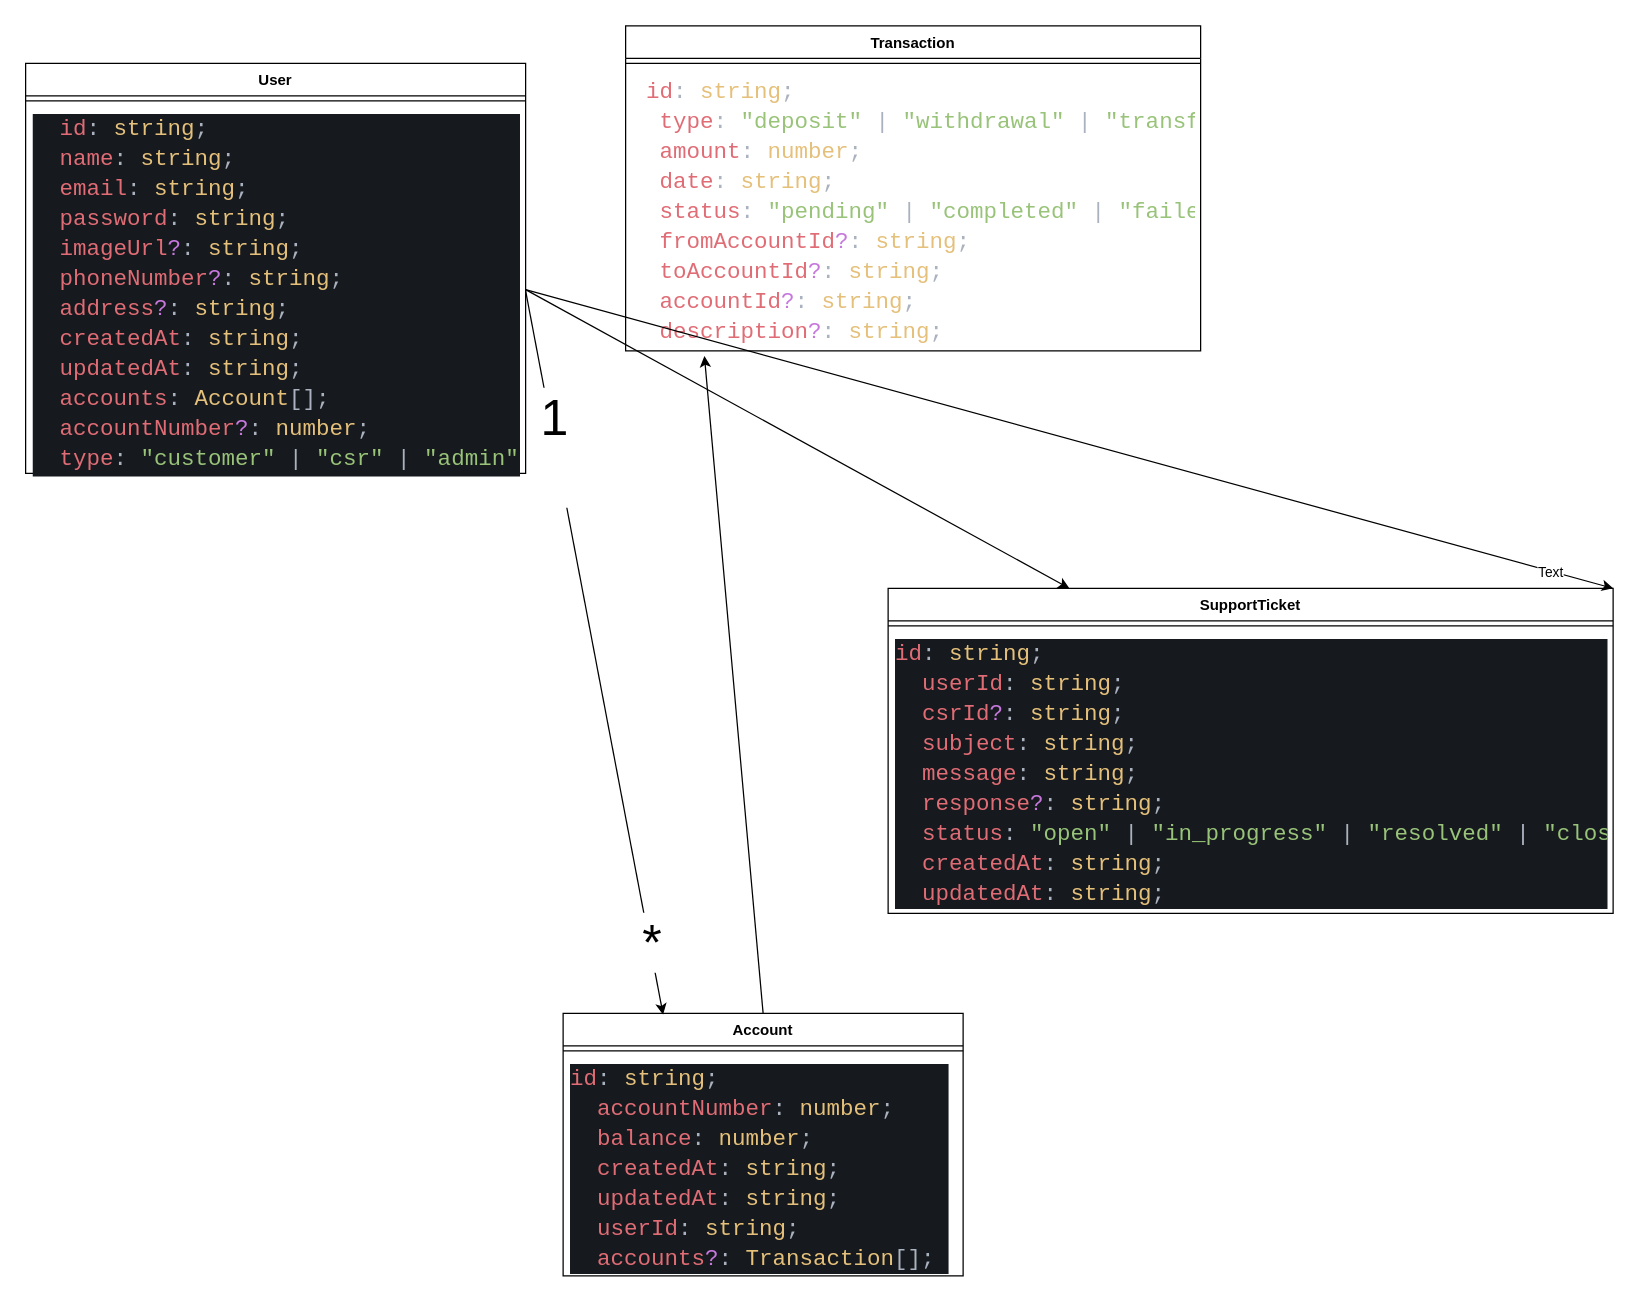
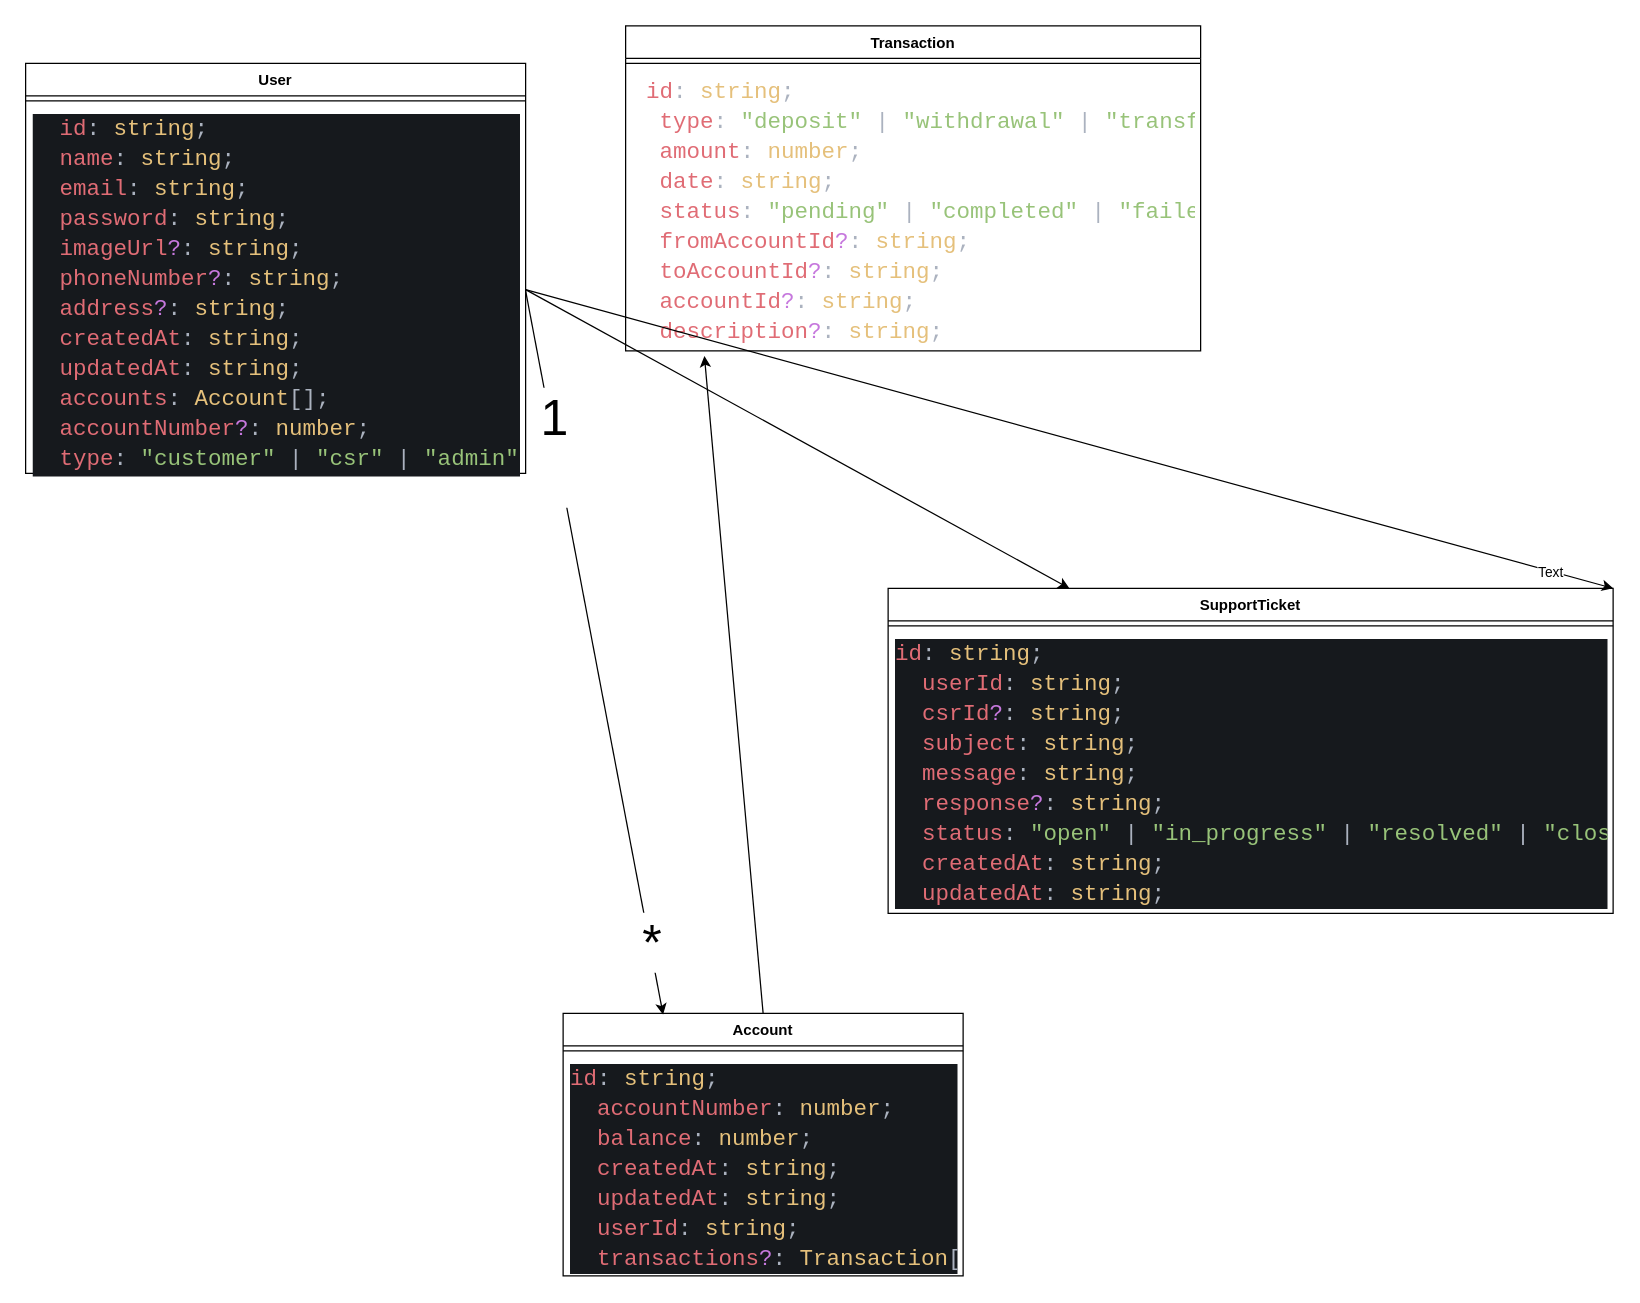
node "id: string; accountNumber: number; balance: number; createdAt: string; updatedAt: string; userId: string; accounts?: Transaction[];": label "id: string; accountNumber: number; balance: number; createdAt: string; updatedAt: string; userId: string; accounts?: Transaction[];" -> "id: string; accountNumber: number; balance: number; createdAt: string; updatedAt: string; userId: string; transactions?: Transaction[];"
